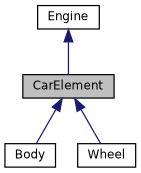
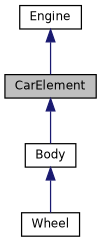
edge "Wheel" -> "CarElement": now "Wheel" -> "Body"
